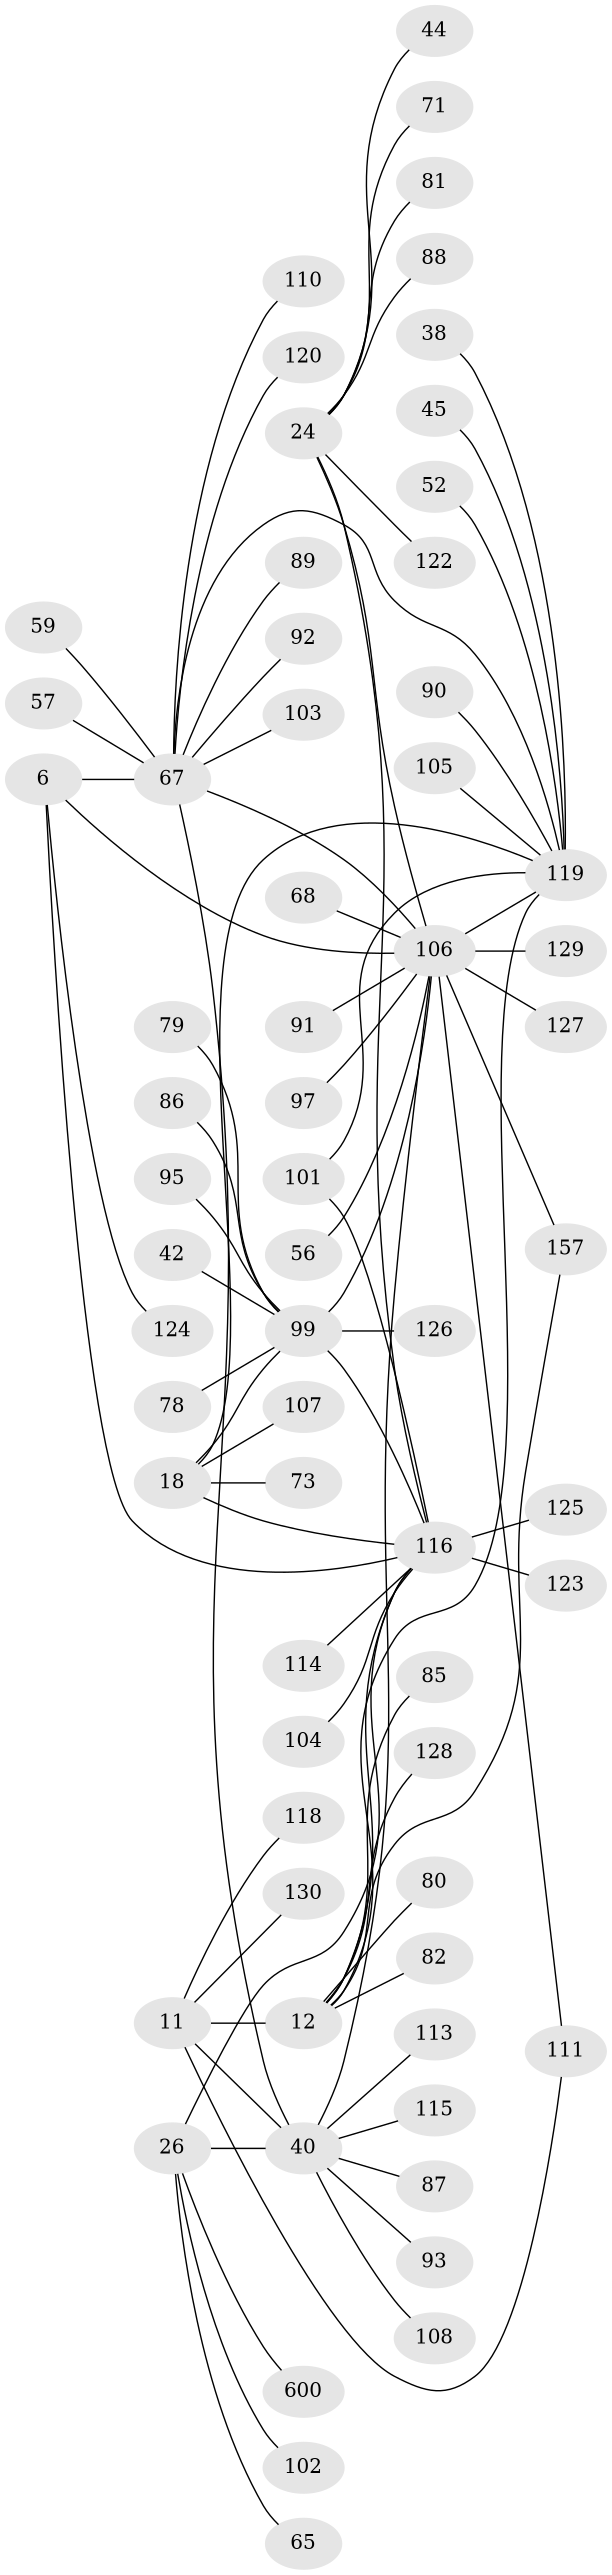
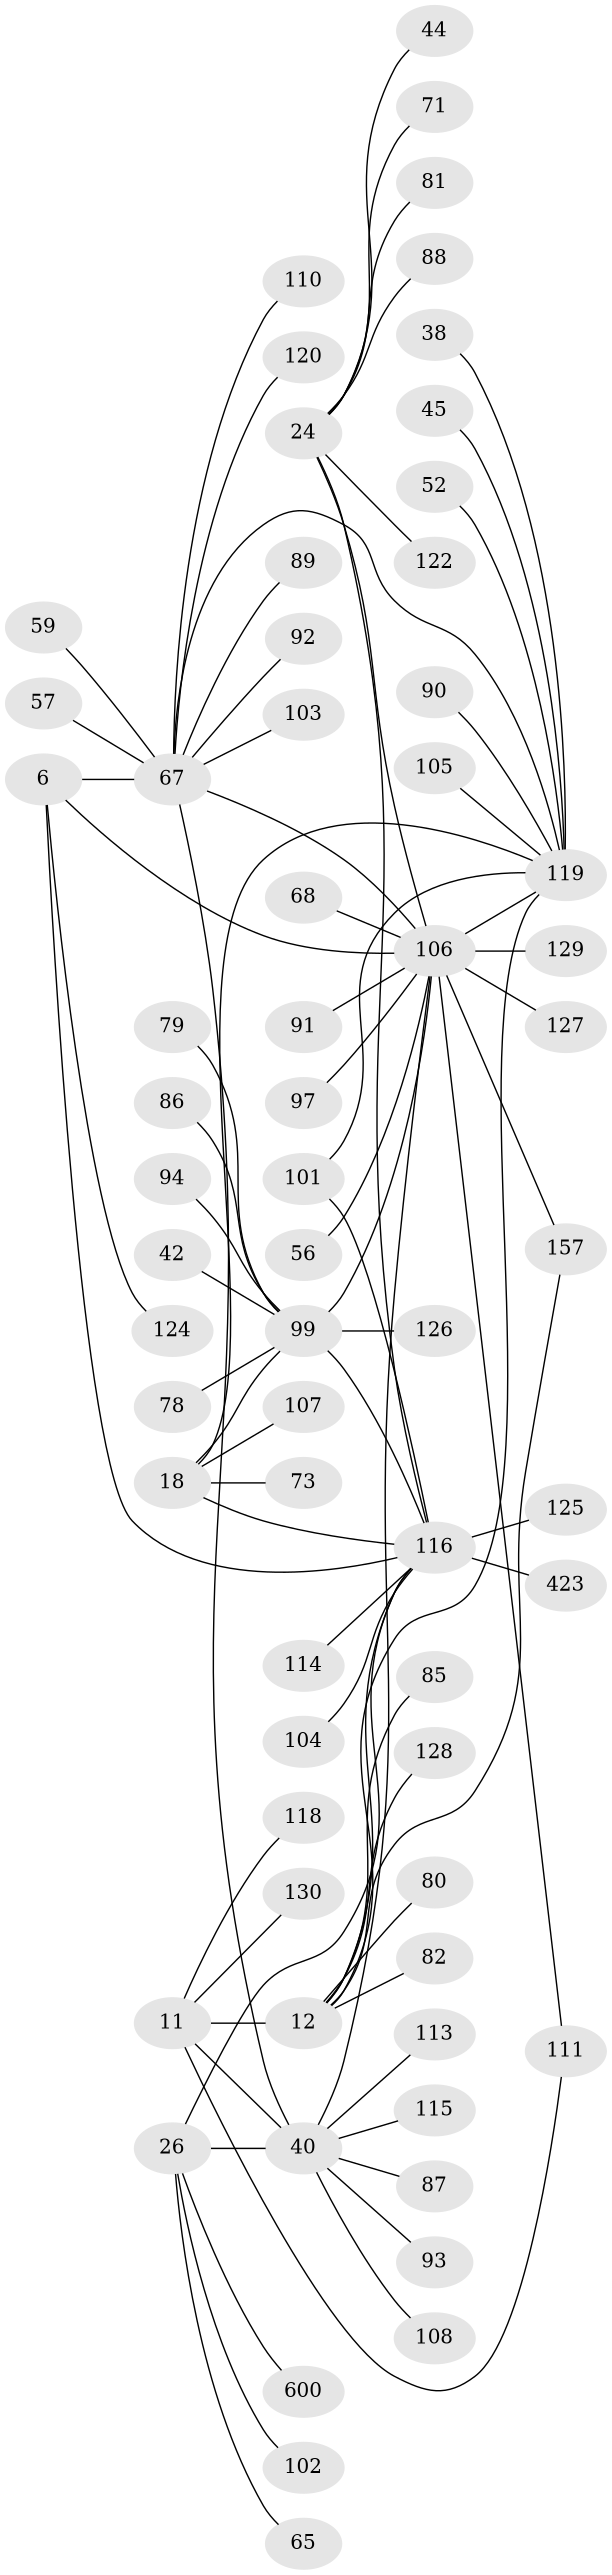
node "95": label "95" -> "94"
node "123": label "123" -> "423"
